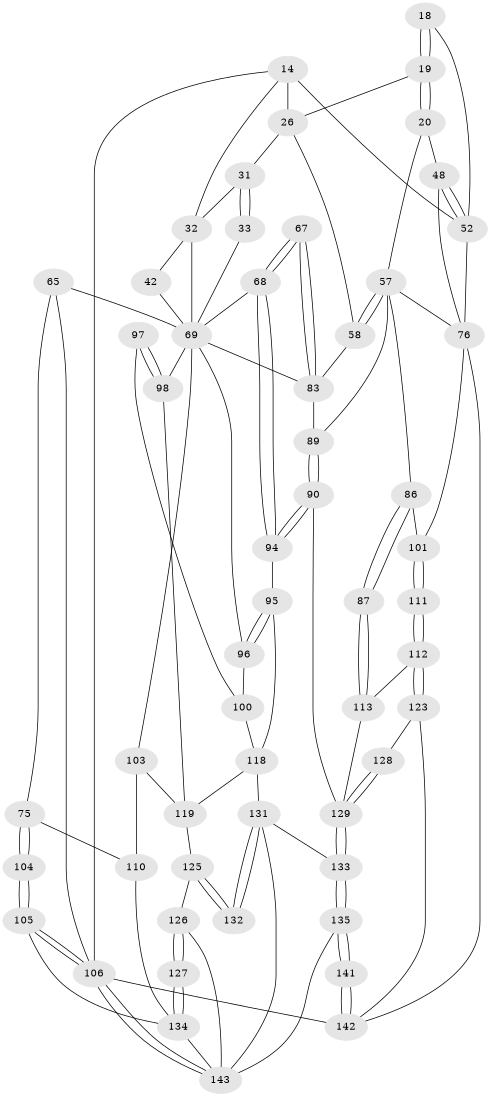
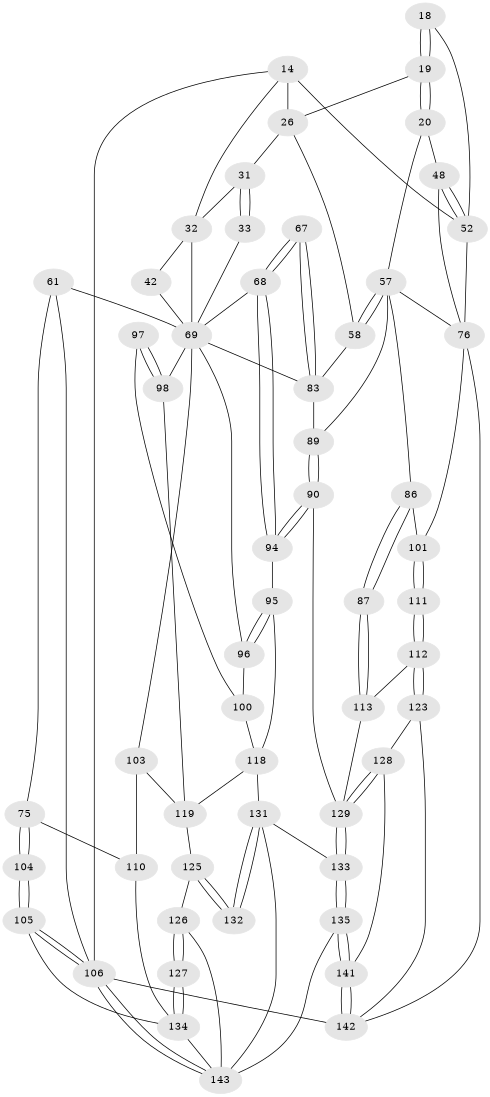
node "65": label "65" -> "61"
edge "128" -- "141": added
